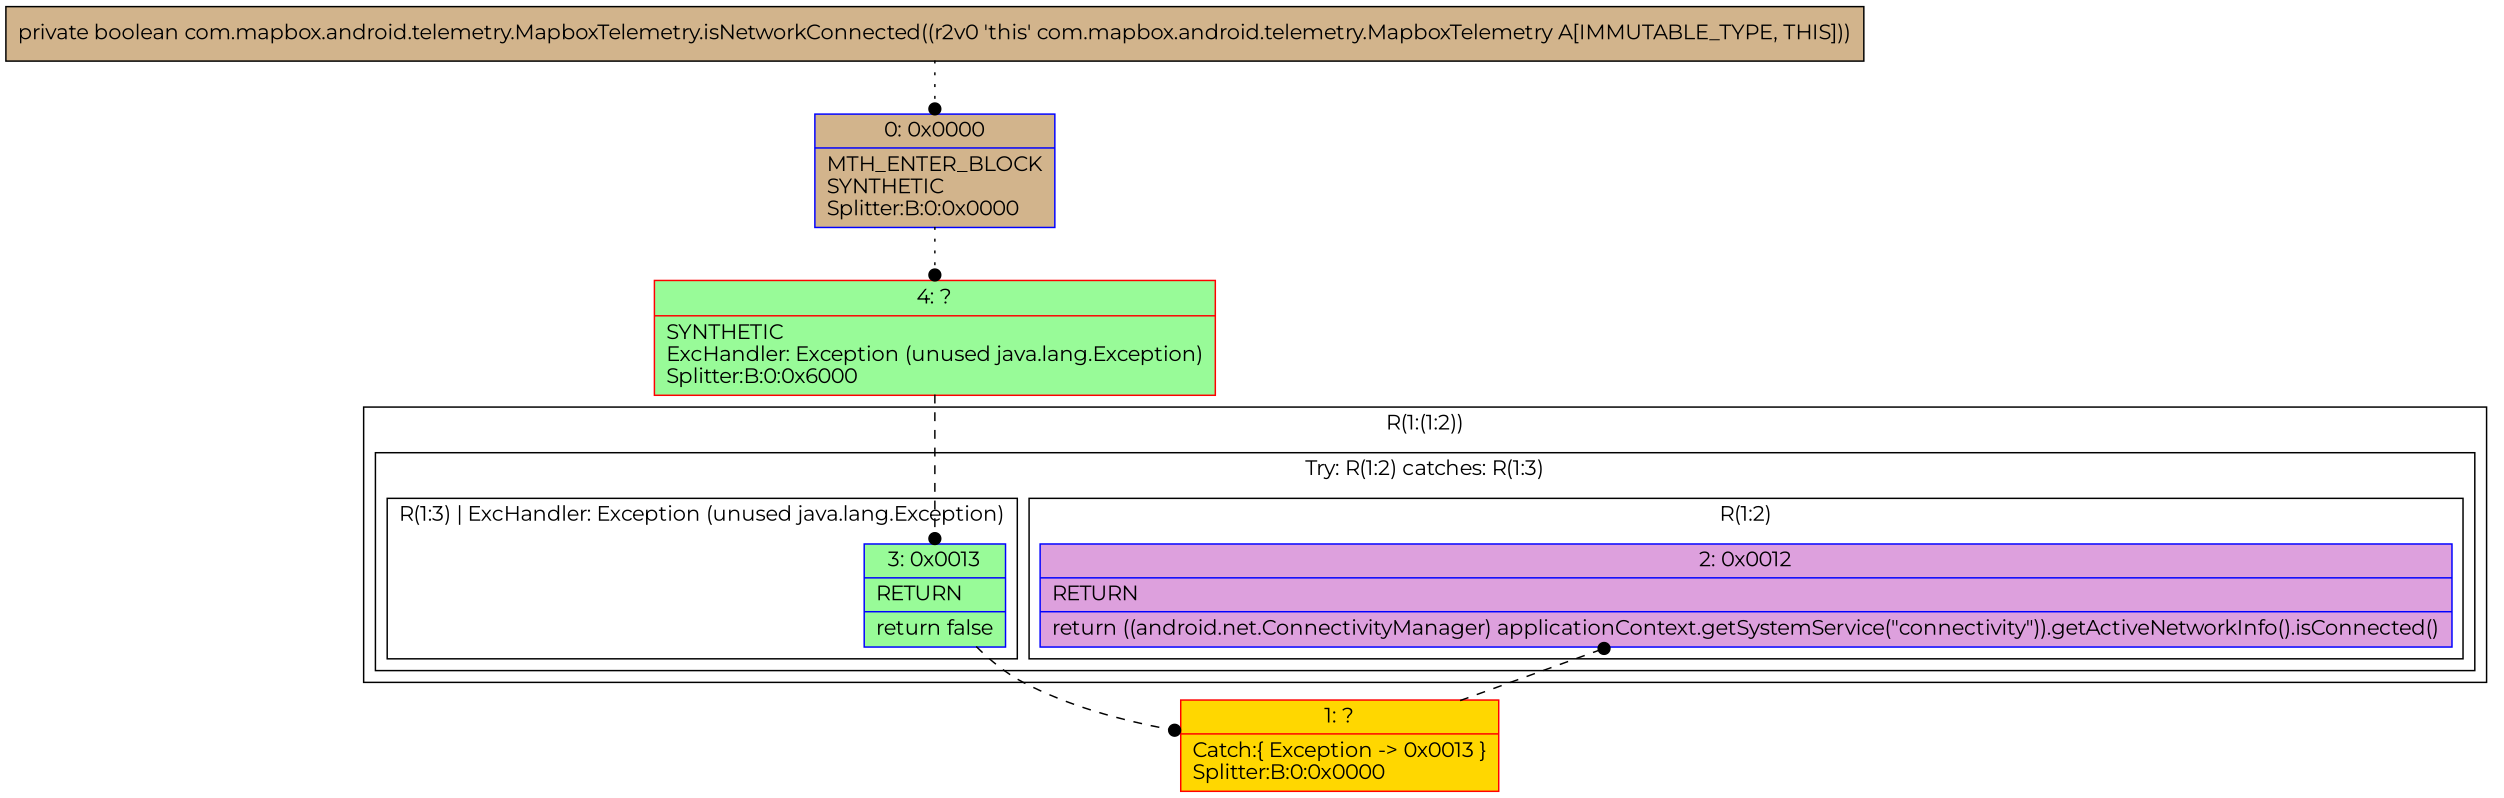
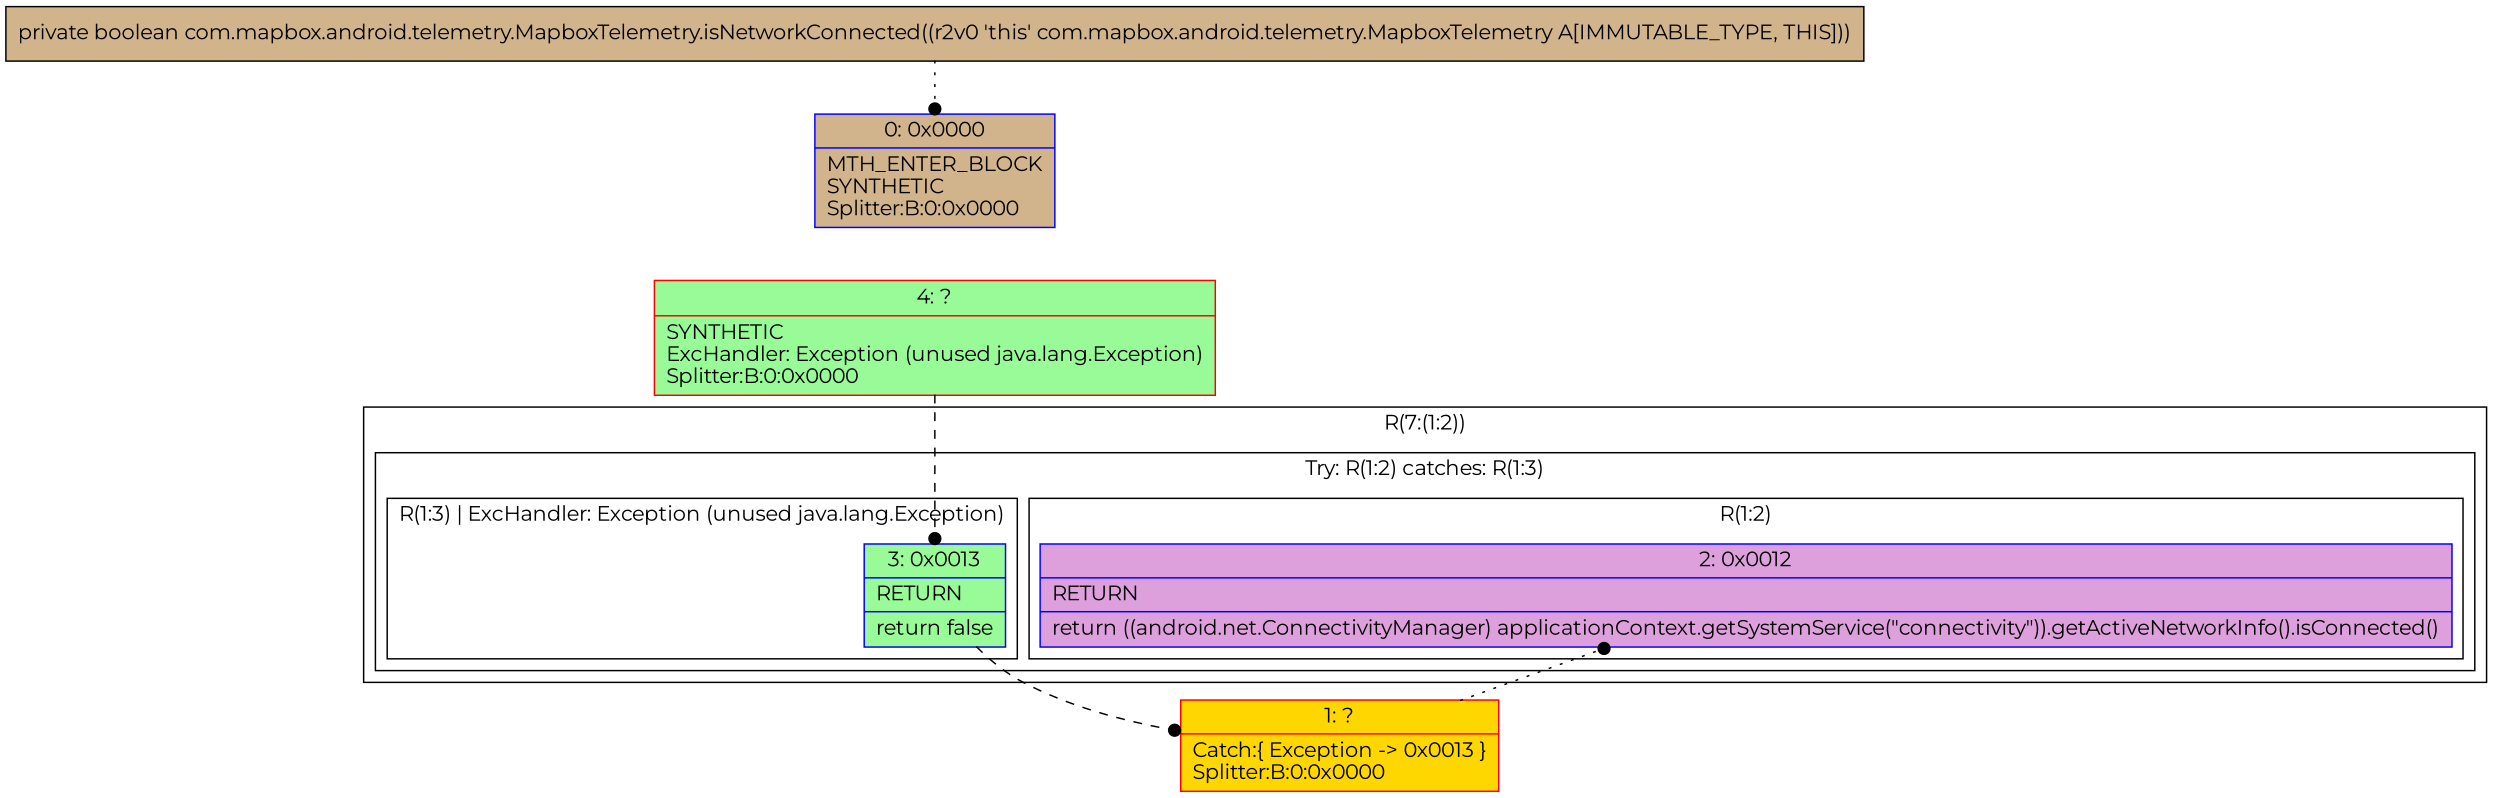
edge "0: 0x0000" -> "4: ?": removed
node "4: ?": text "Splitter:B:0:0x6000" -> "Splitter:B:0:0x0000"
cluster "R(1:(1:2))": label "R(1:(1:2))" -> "R(7:(1:2))"
edge "1: ?" -> "2: 0x0012": style dashed -> dotted
